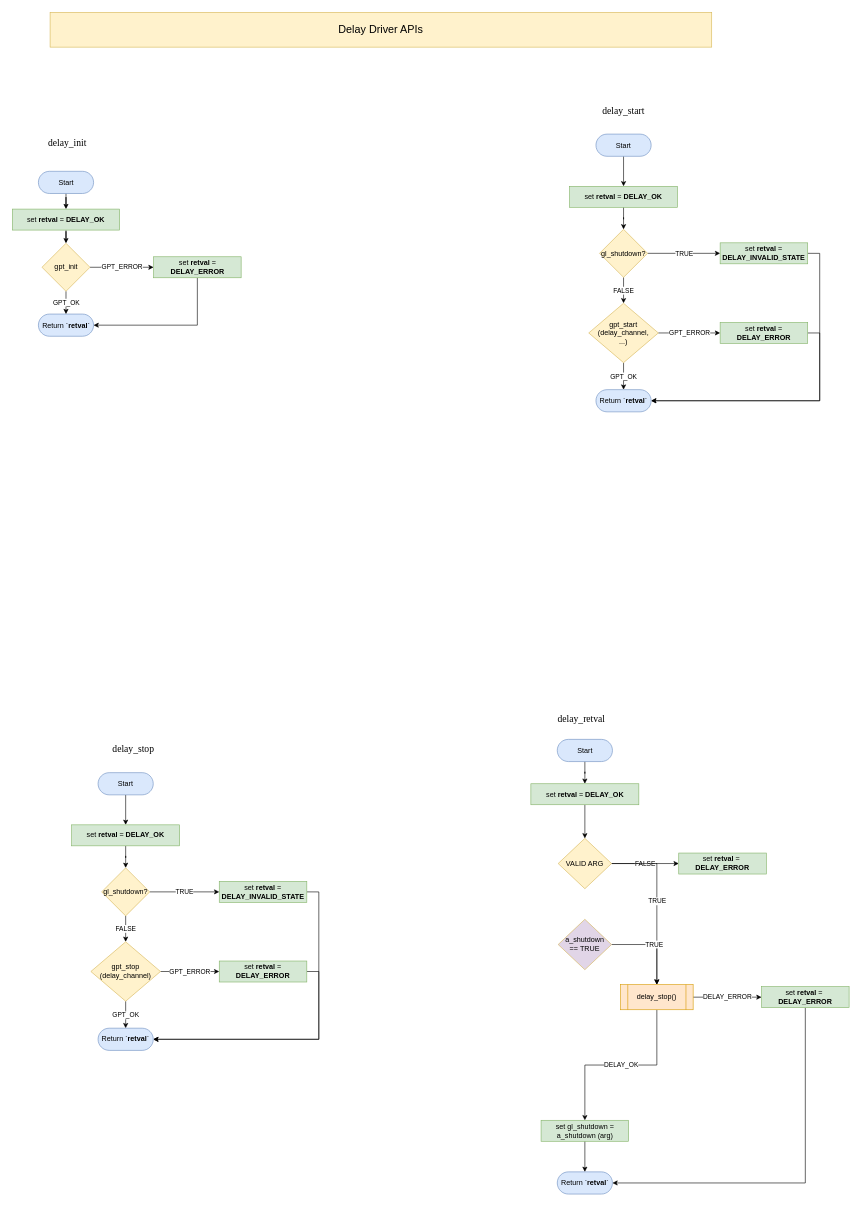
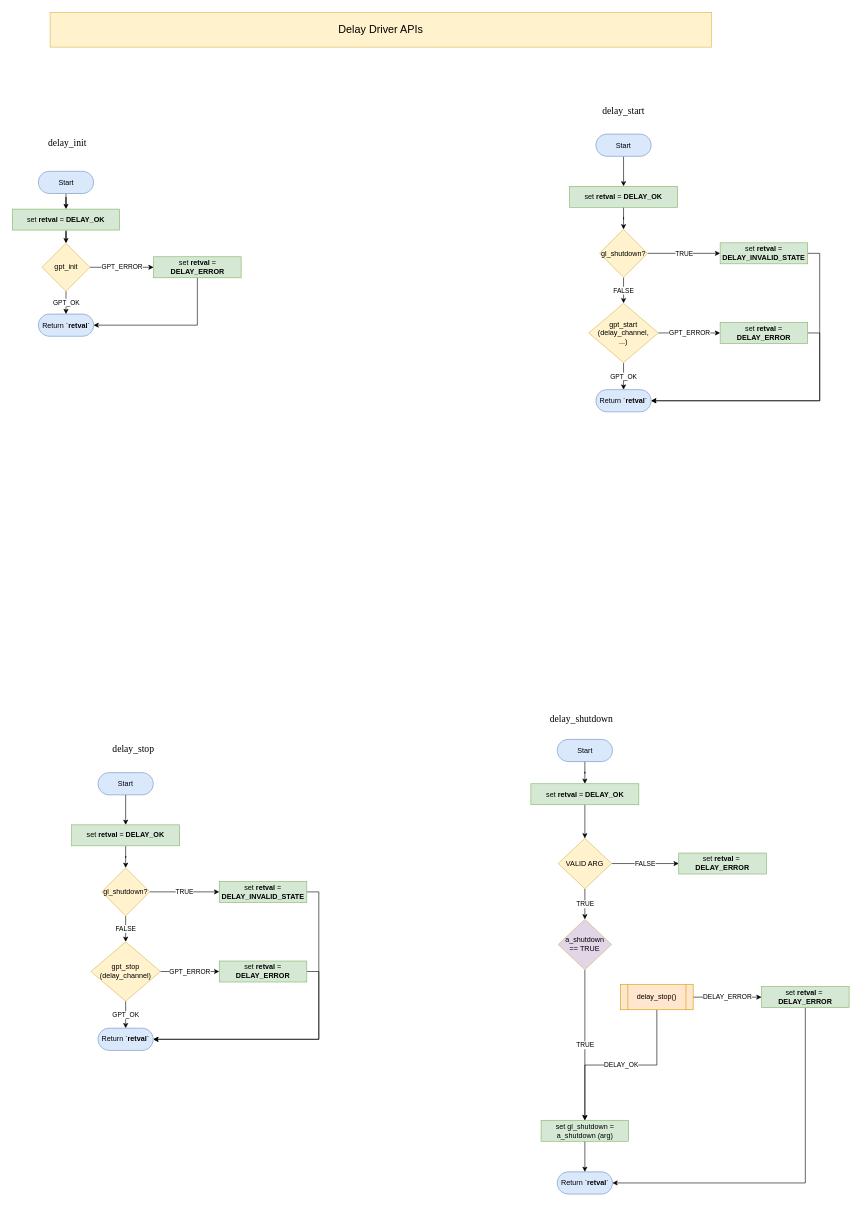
node "delay_retval": label "delay_retval" -> "delay_shutdown"
edge "VALID ARG" -> "delay_stop()": now "VALID ARG" -> "a_shutdown == TRUE"
edge "a_shutdown == TRUE" -> "delay_stop()": now "a_shutdown == TRUE" -> "set gl_shutdown = a_shutdown (arg)"
